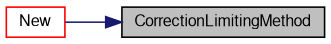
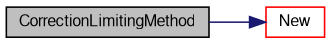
edge "New" -> "CorrectionLimitingMethod": reversed
